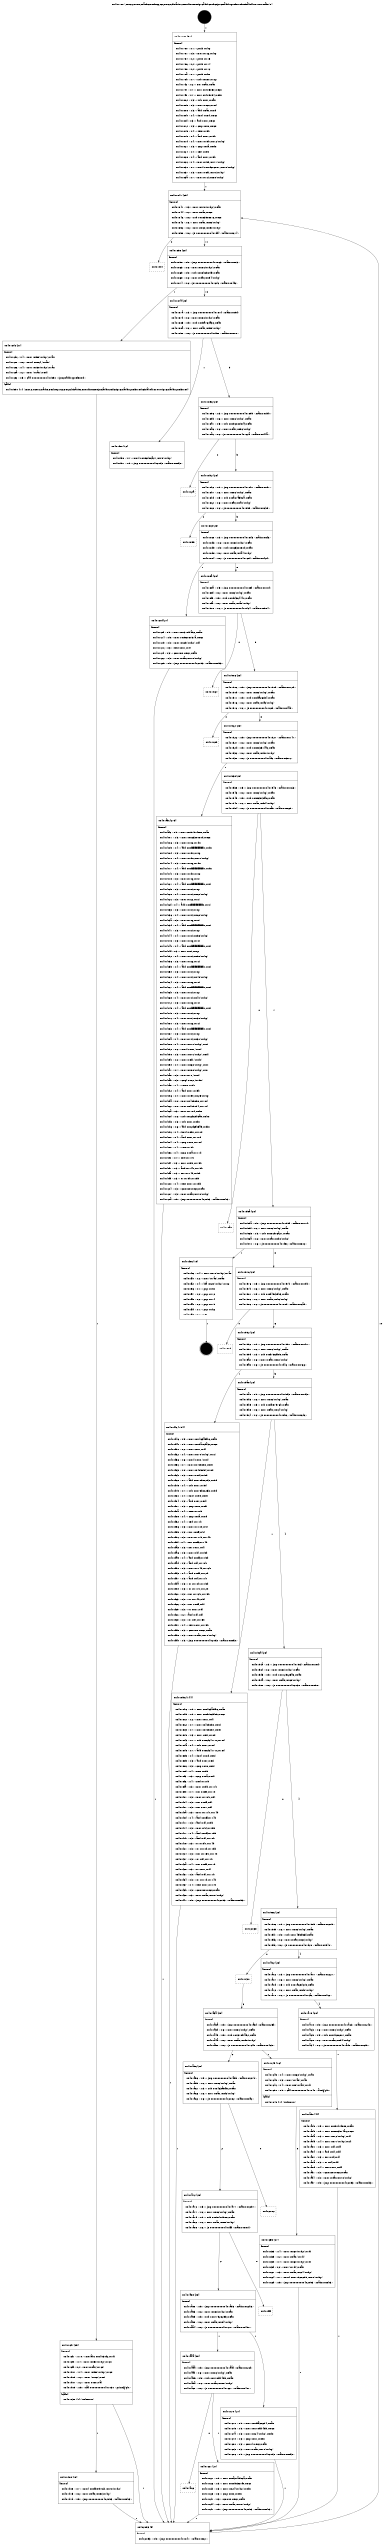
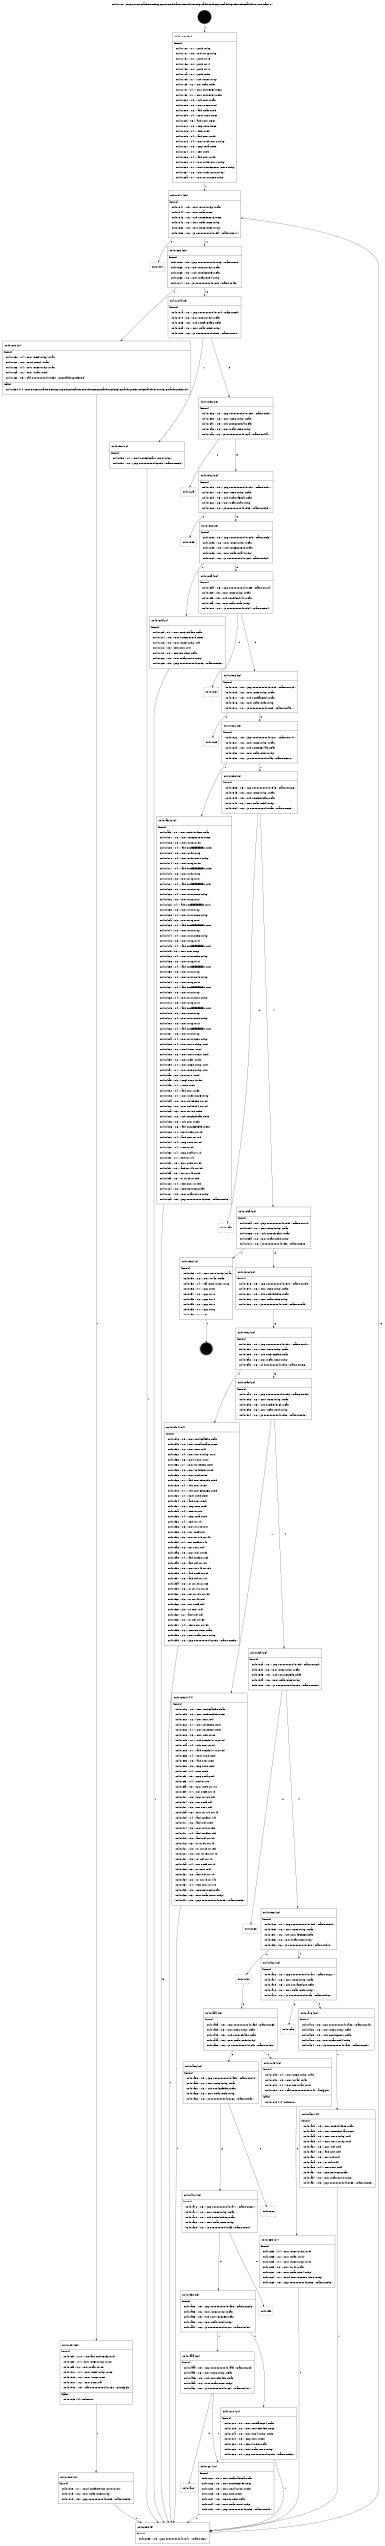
edge "0x401922 [28]" -> "0x40193e [28]": added, label "7"
node "0x401e8d": removed
edge "0x401afc [275]" -> "0x402093 [5]": label " 1" -> " 5"
node "0x401ca6": added
edge "0x401cf1 [29]" -> "0x402093 [5]": now "0x401fe0 [12]" -> "0x402093 [5]"
